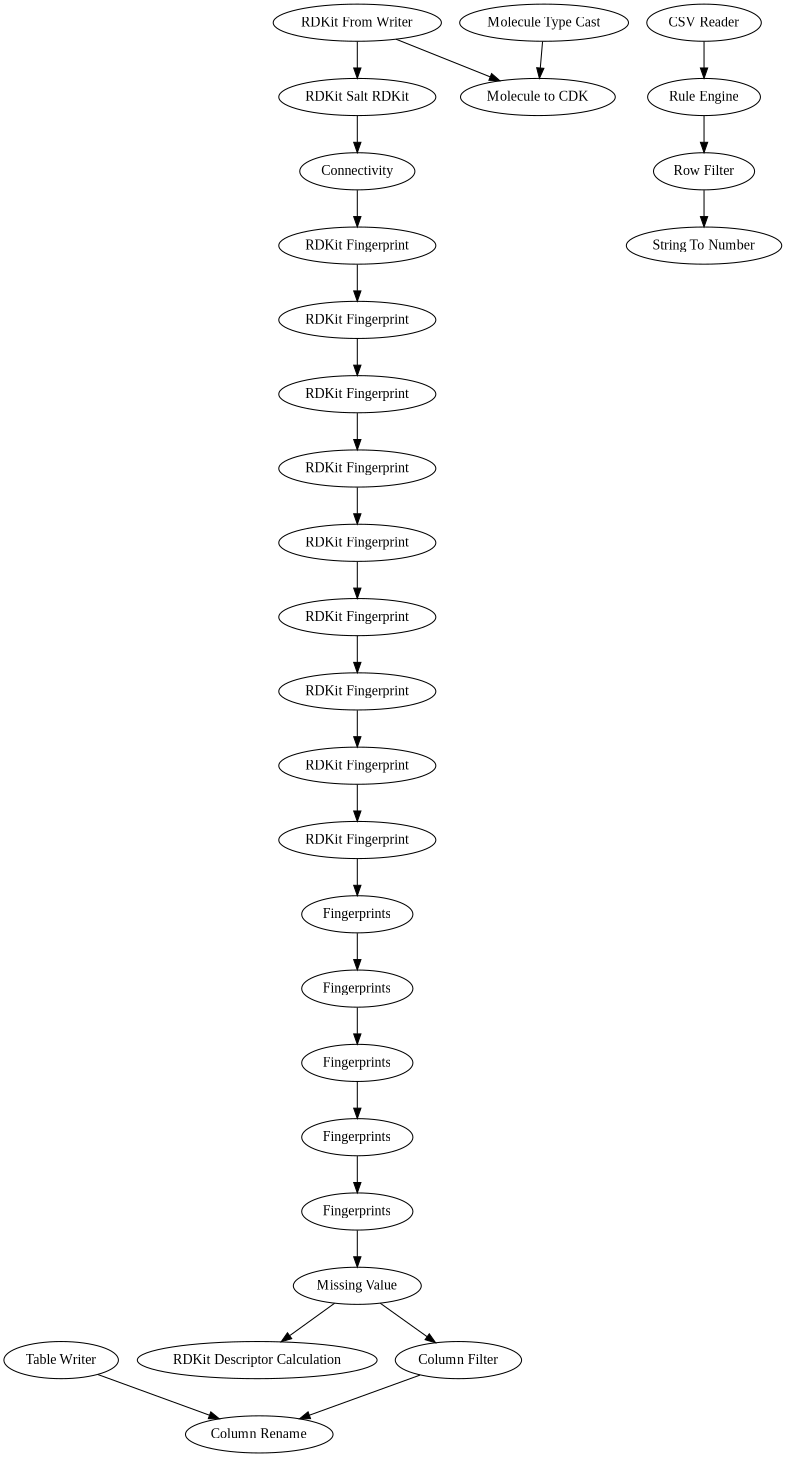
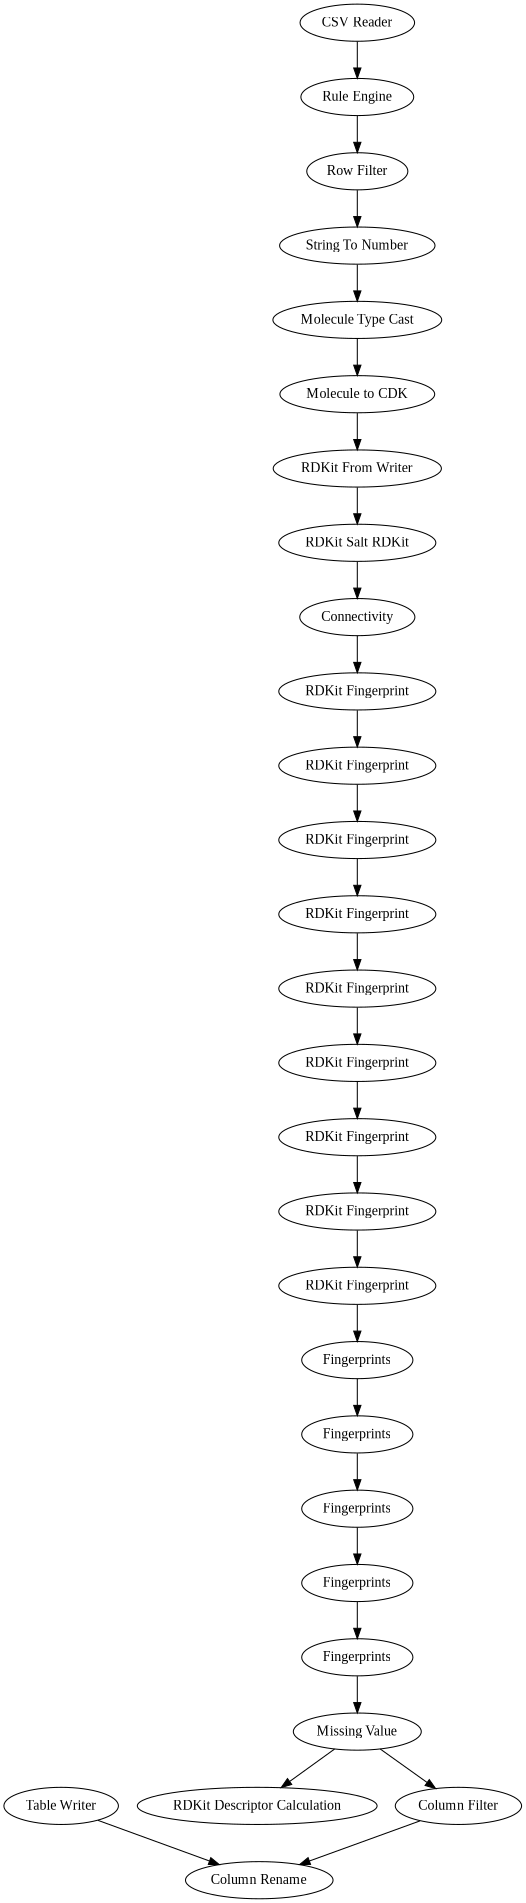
edge "RDKit From Writer" -> "Molecule to CDK": reversed
edge "String To Number" -> "Molecule Type Cast": added
